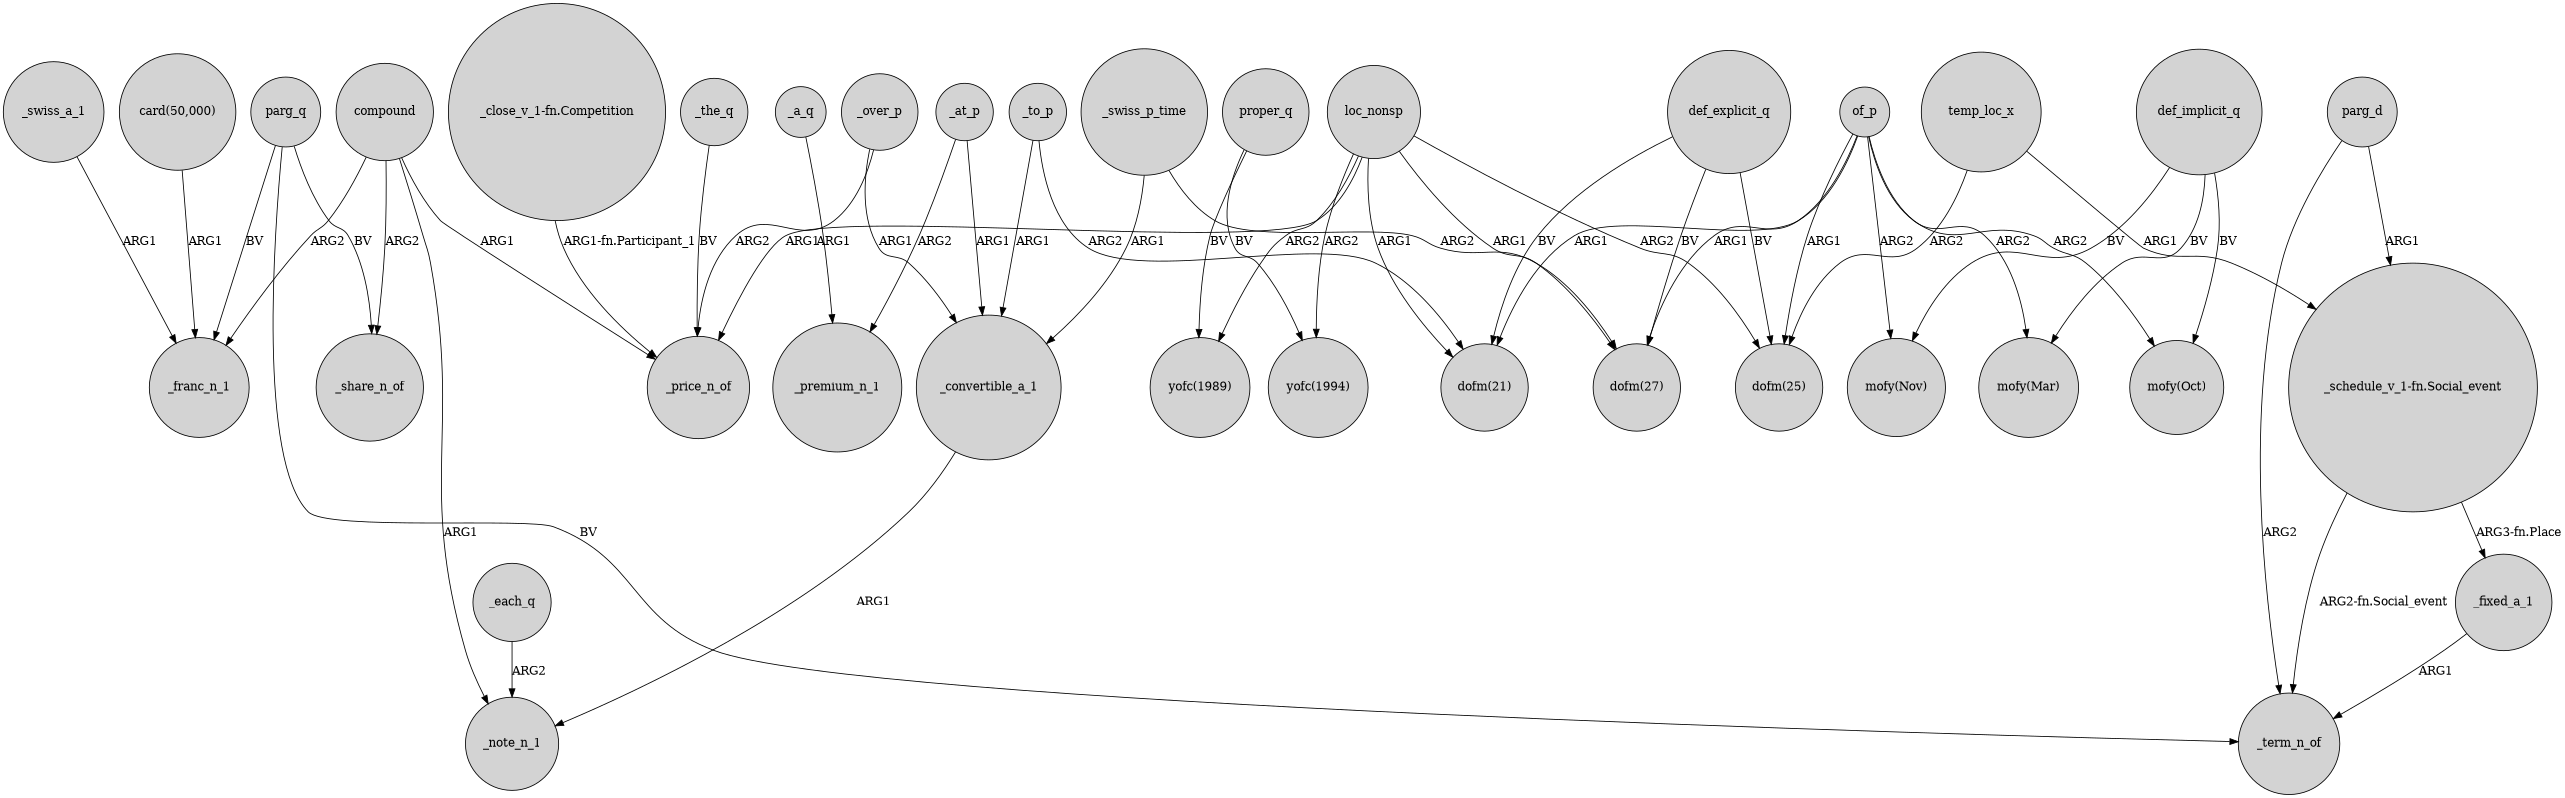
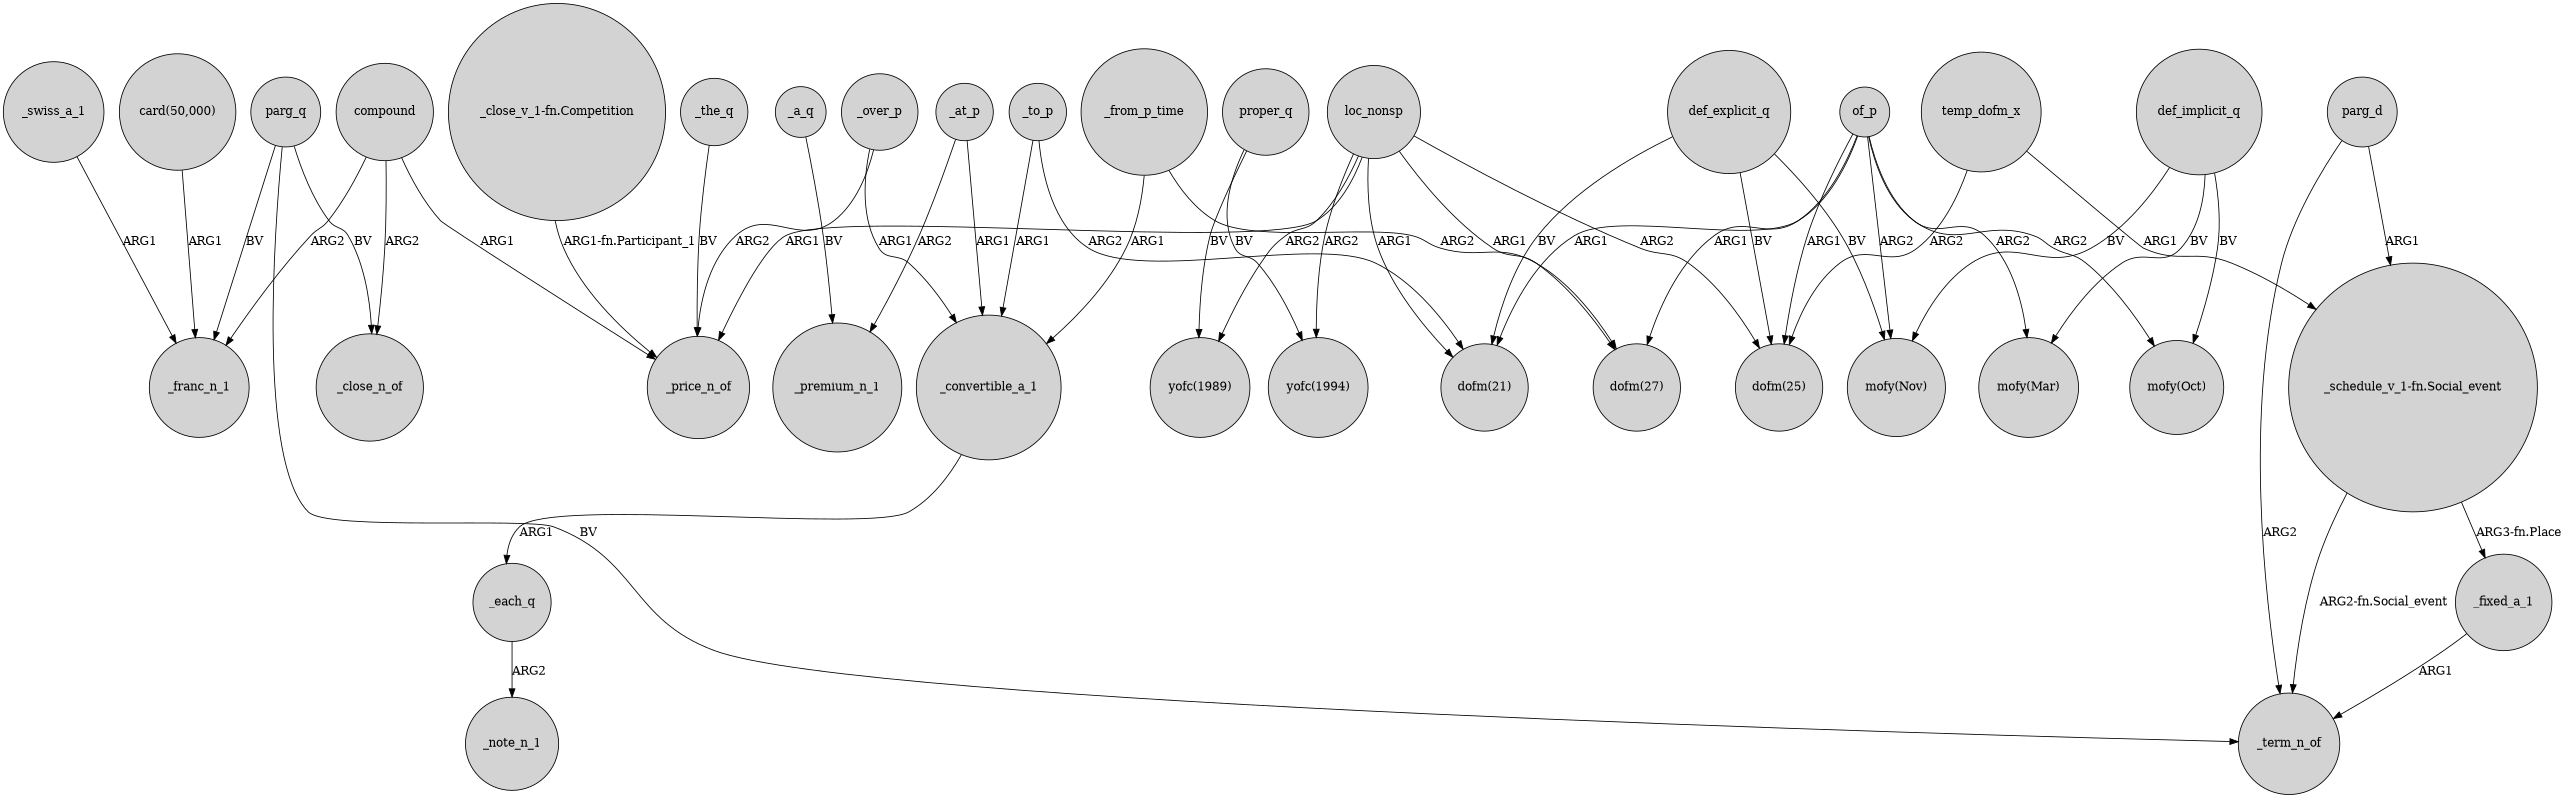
node "_swiss_p_time": label "_swiss_p_time" -> "_from_p_time"
node "temp_loc_x": label "temp_loc_x" -> "temp_dofm_x"
edge "_a_q" -> "_premium_n_1": label "ARG1" -> "BV"
edge "def_explicit_q" -> "dofm(27)": now "def_explicit_q" -> "mofy(Nov)"
node "_share_n_of": label "_share_n_of" -> "_close_n_of"
edge "compound" -> "_note_n_1": removed, label "ARG1"
edge "_convertible_a_1" -> "_note_n_1": now "_convertible_a_1" -> "_each_q"
